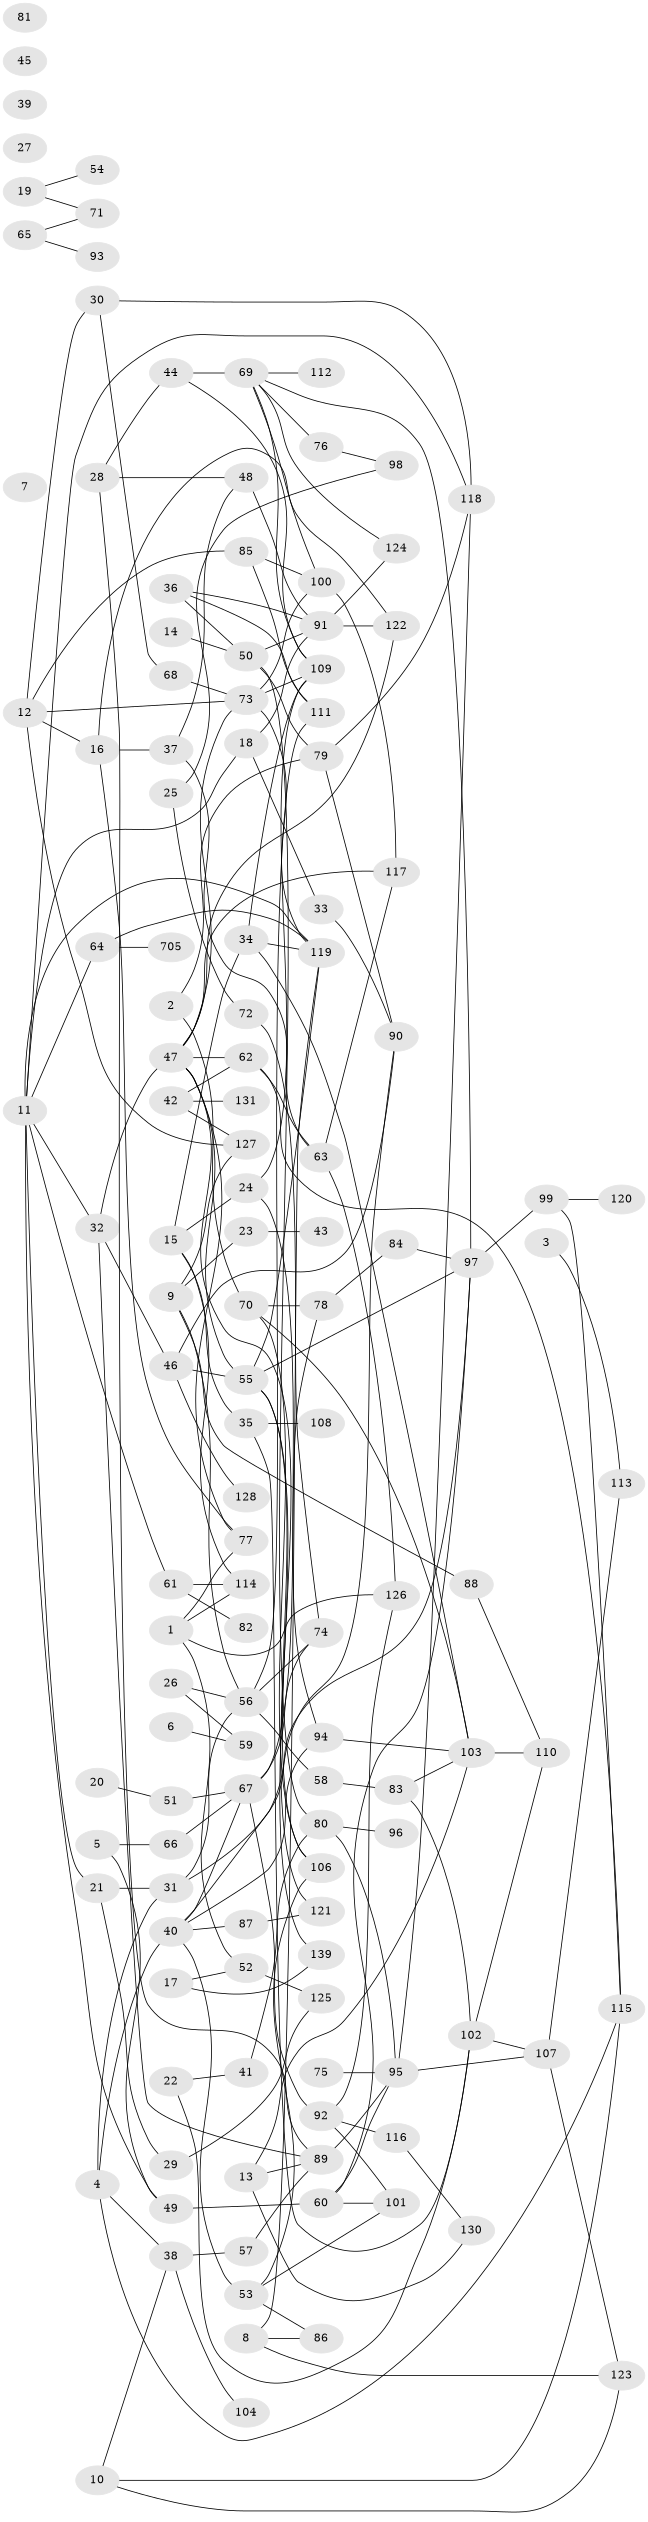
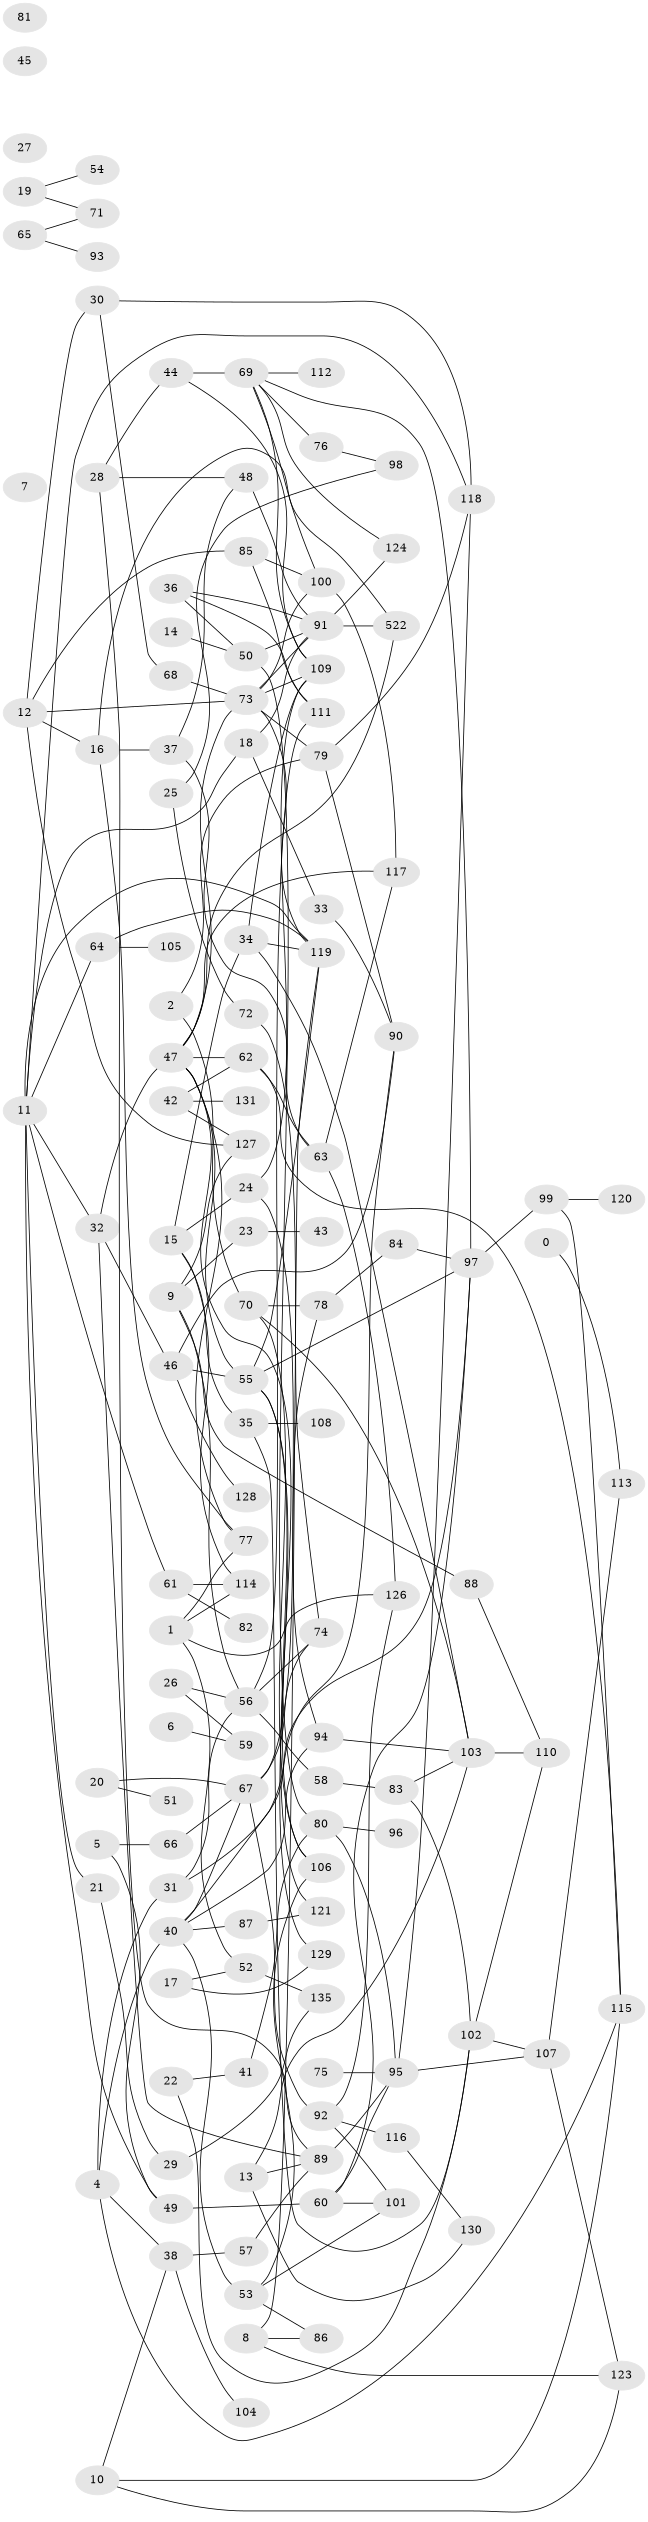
node "39": removed
node "122": label "122" -> "522"
edge "91" -- "73": added
edge "50" -- "79": now "73" -- "79"
node "705": label "705" -> "105"
node "3": label "3" -> "0"
edge "67" -- "51": now "67" -- "20"
edge "21" -- "31": removed
node "139": label "139" -> "129"
node "125": label "125" -> "135"
